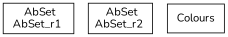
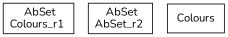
node "AbSet AbSet_r1": label "AbSet AbSet_r1" -> "AbSet Colours_r1"
